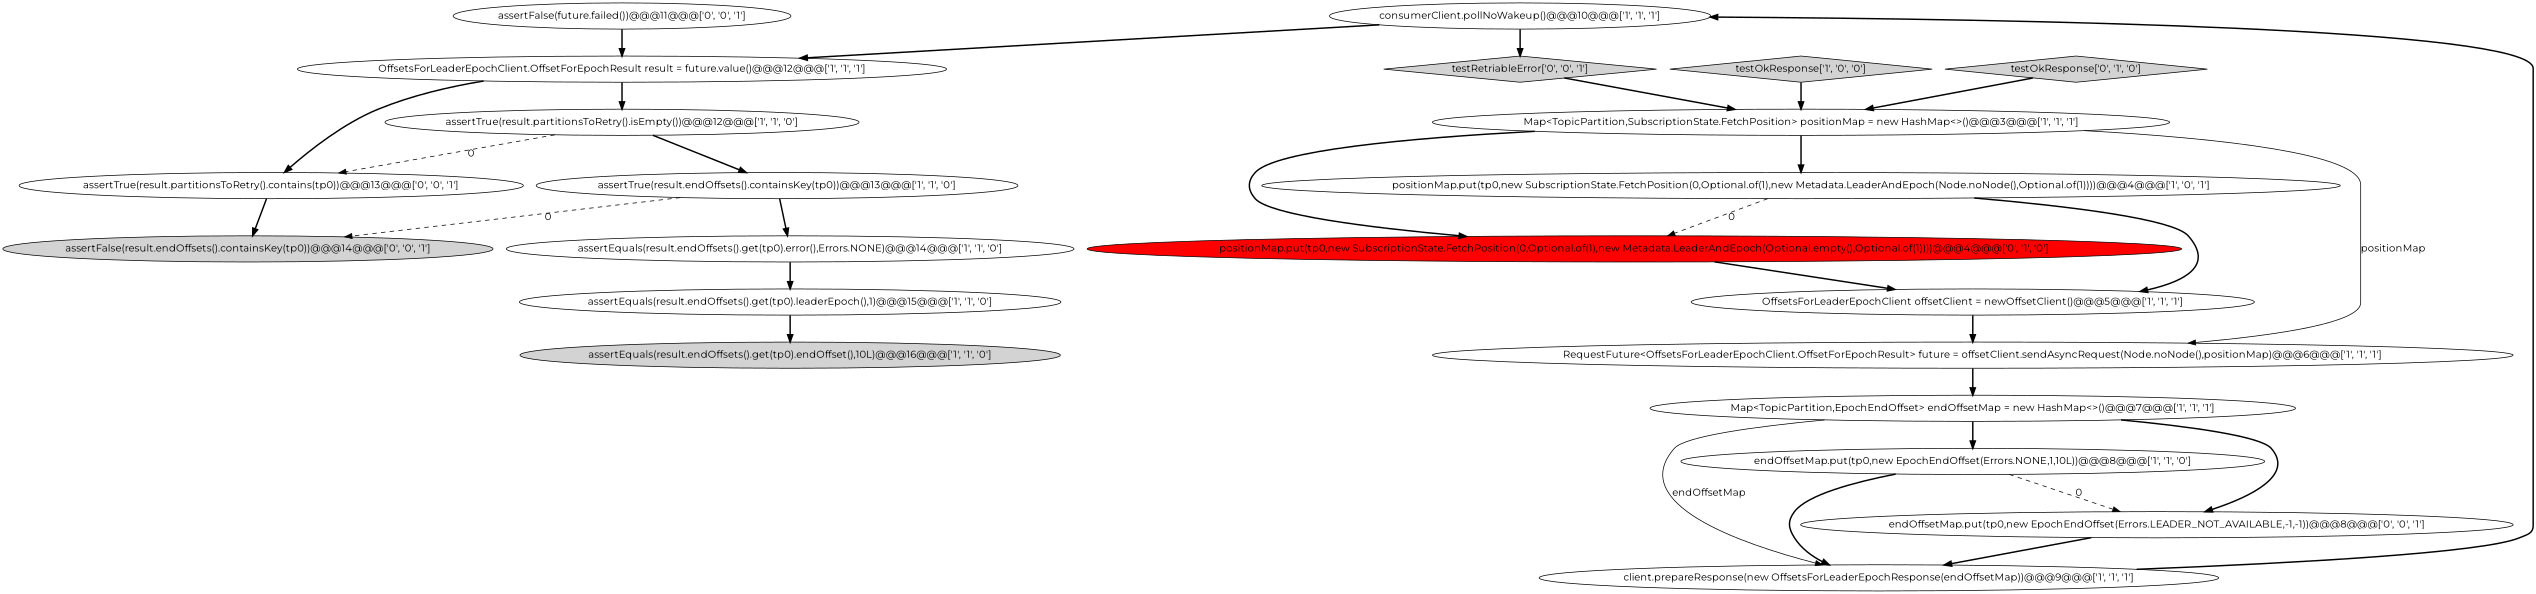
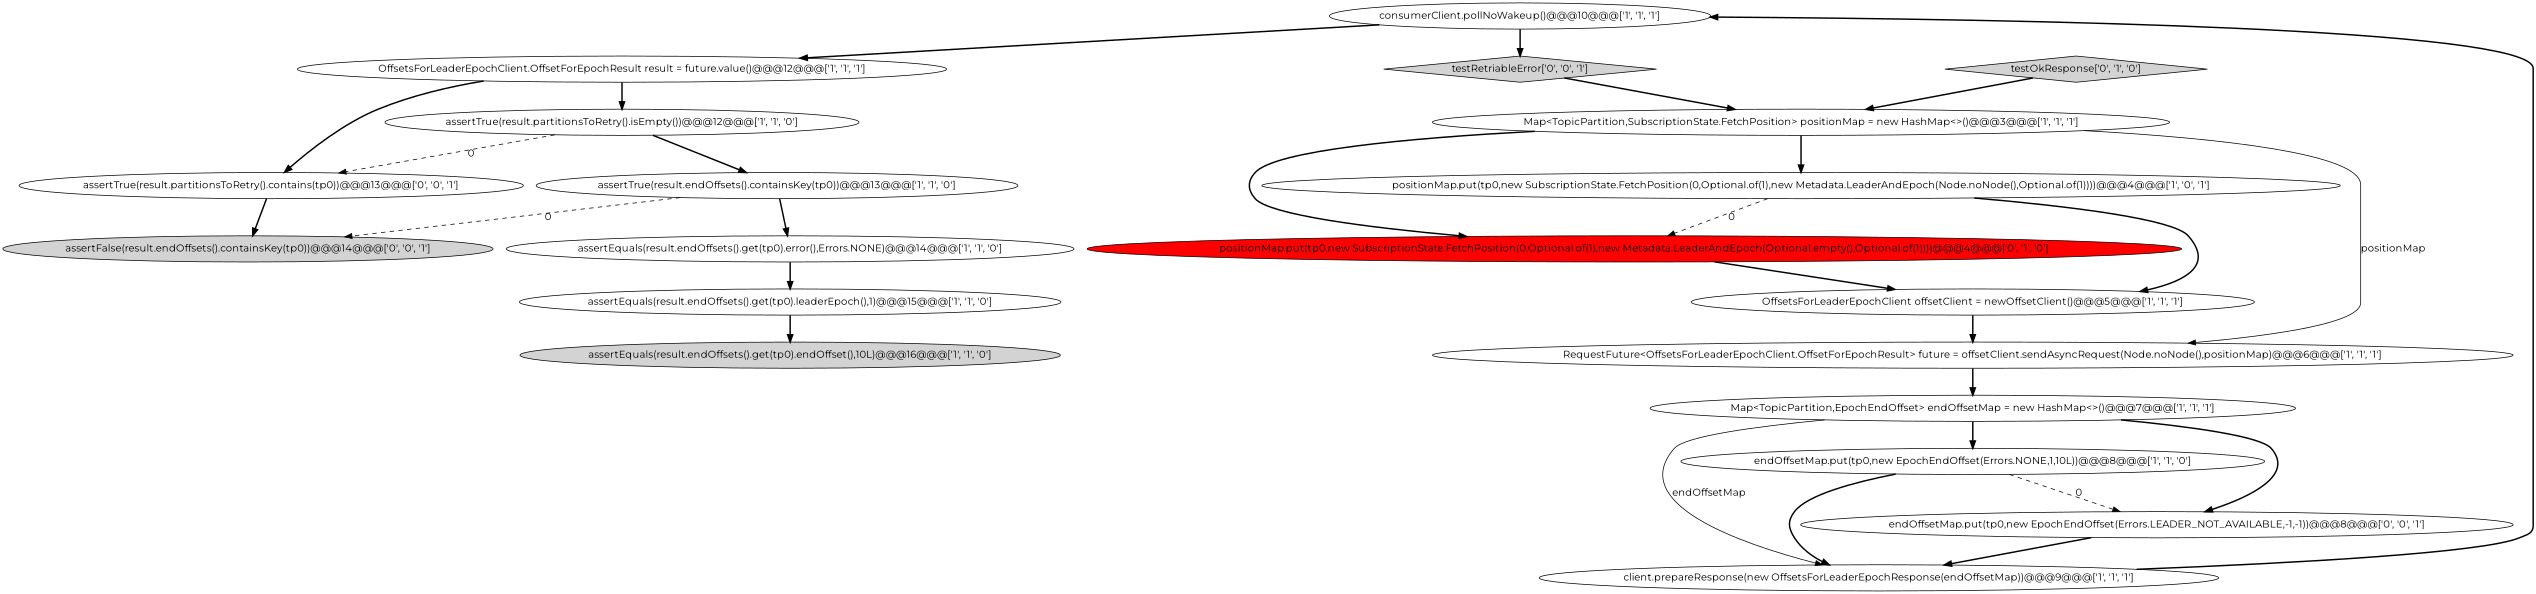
node "assertFalse(future.failed())@@@11@@@['0', '0', '1']": removed
node "testOkResponse['1', '0', '0']": removed
